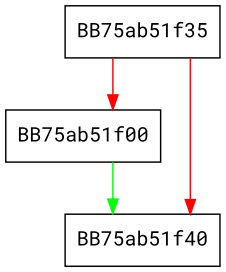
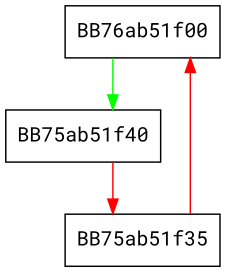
edge "BB75ab51f35" -> "BB75ab51f40": reversed
node "BB75ab51f00": label "BB75ab51f00" -> "BB76ab51f00"
